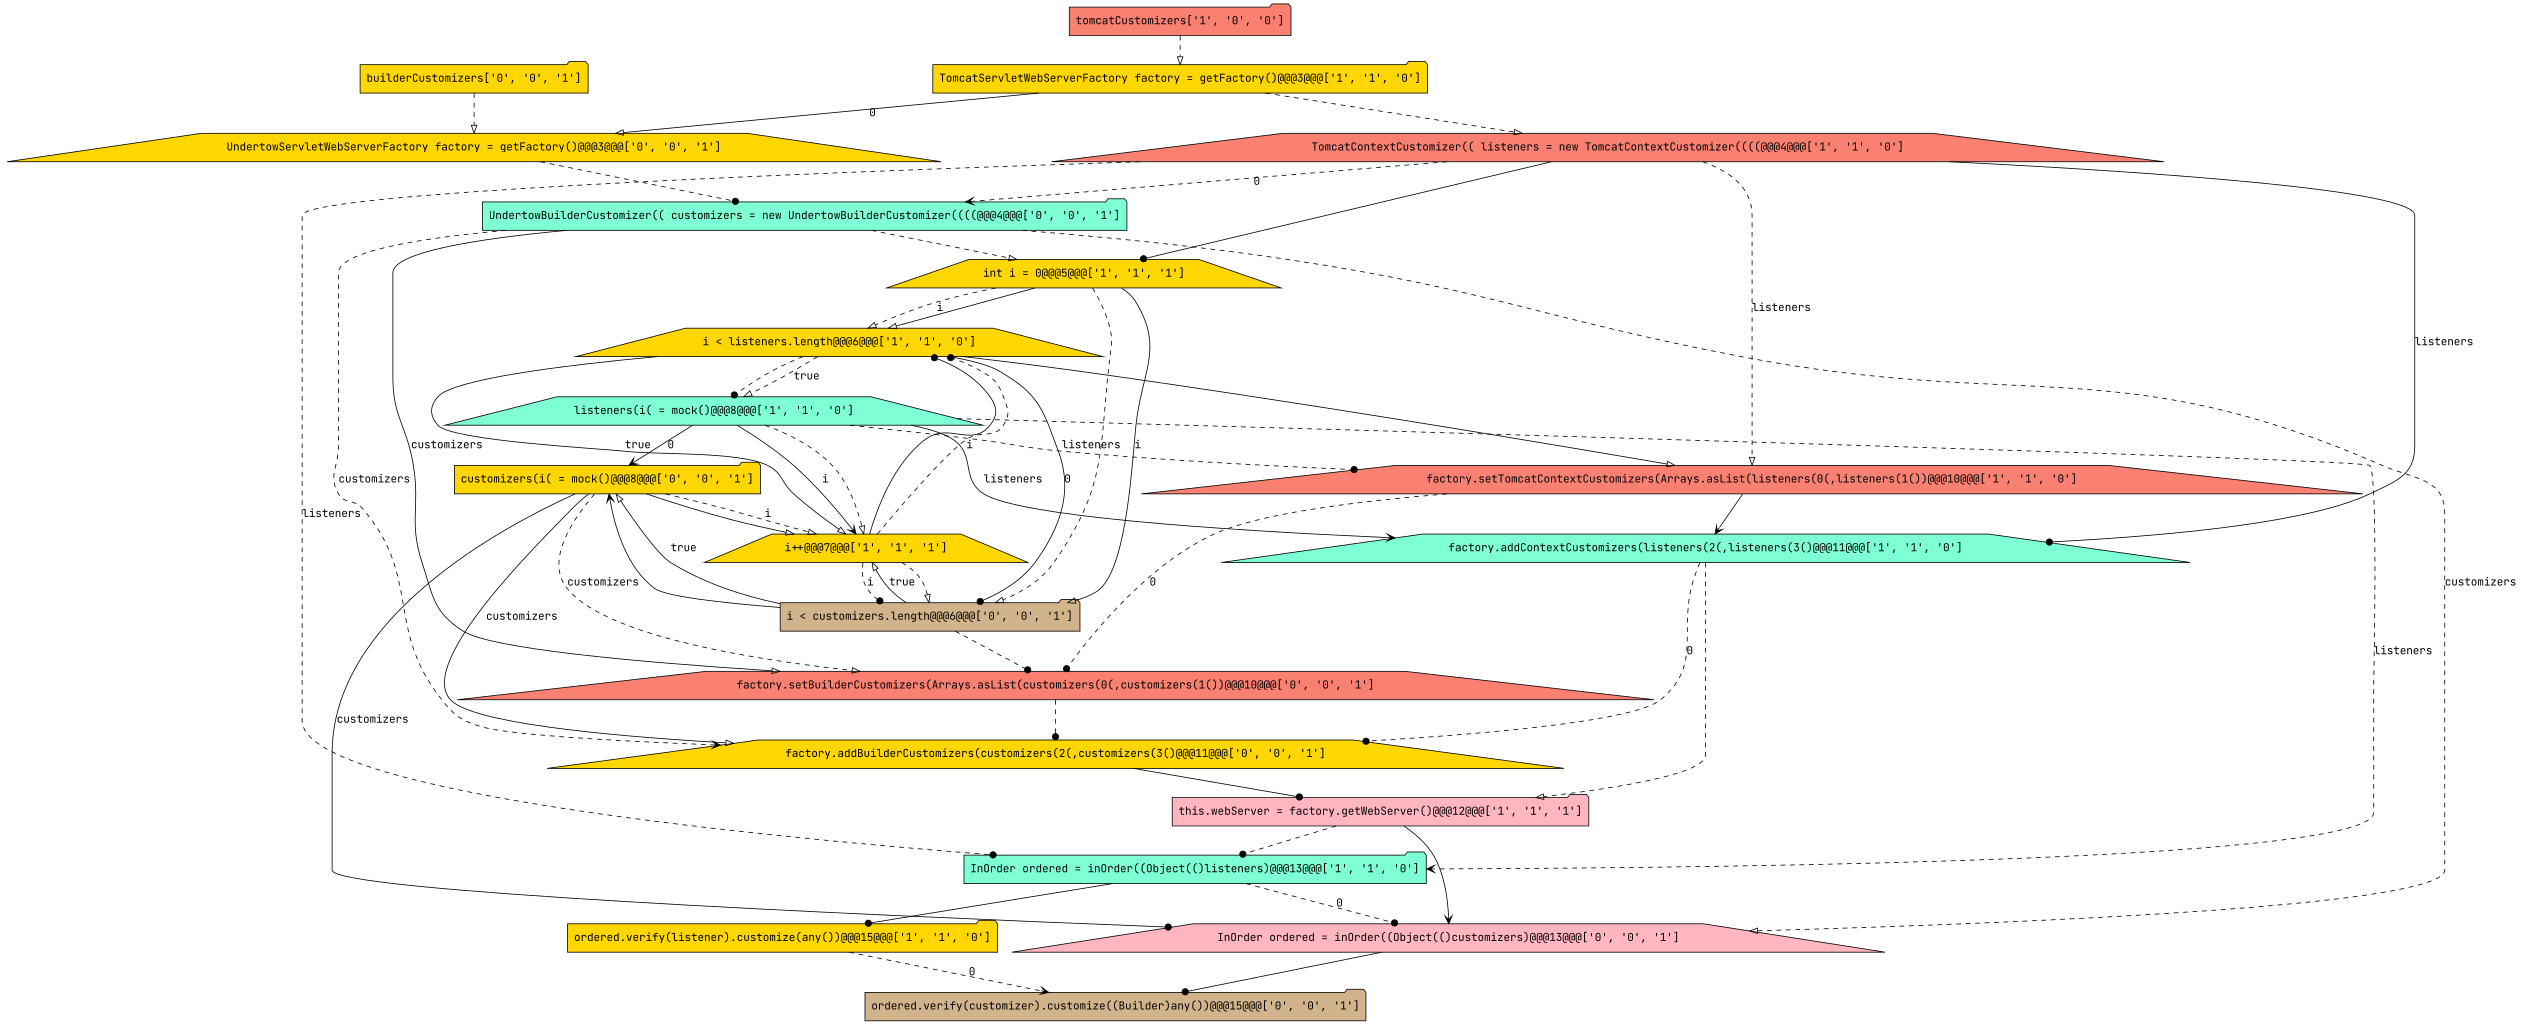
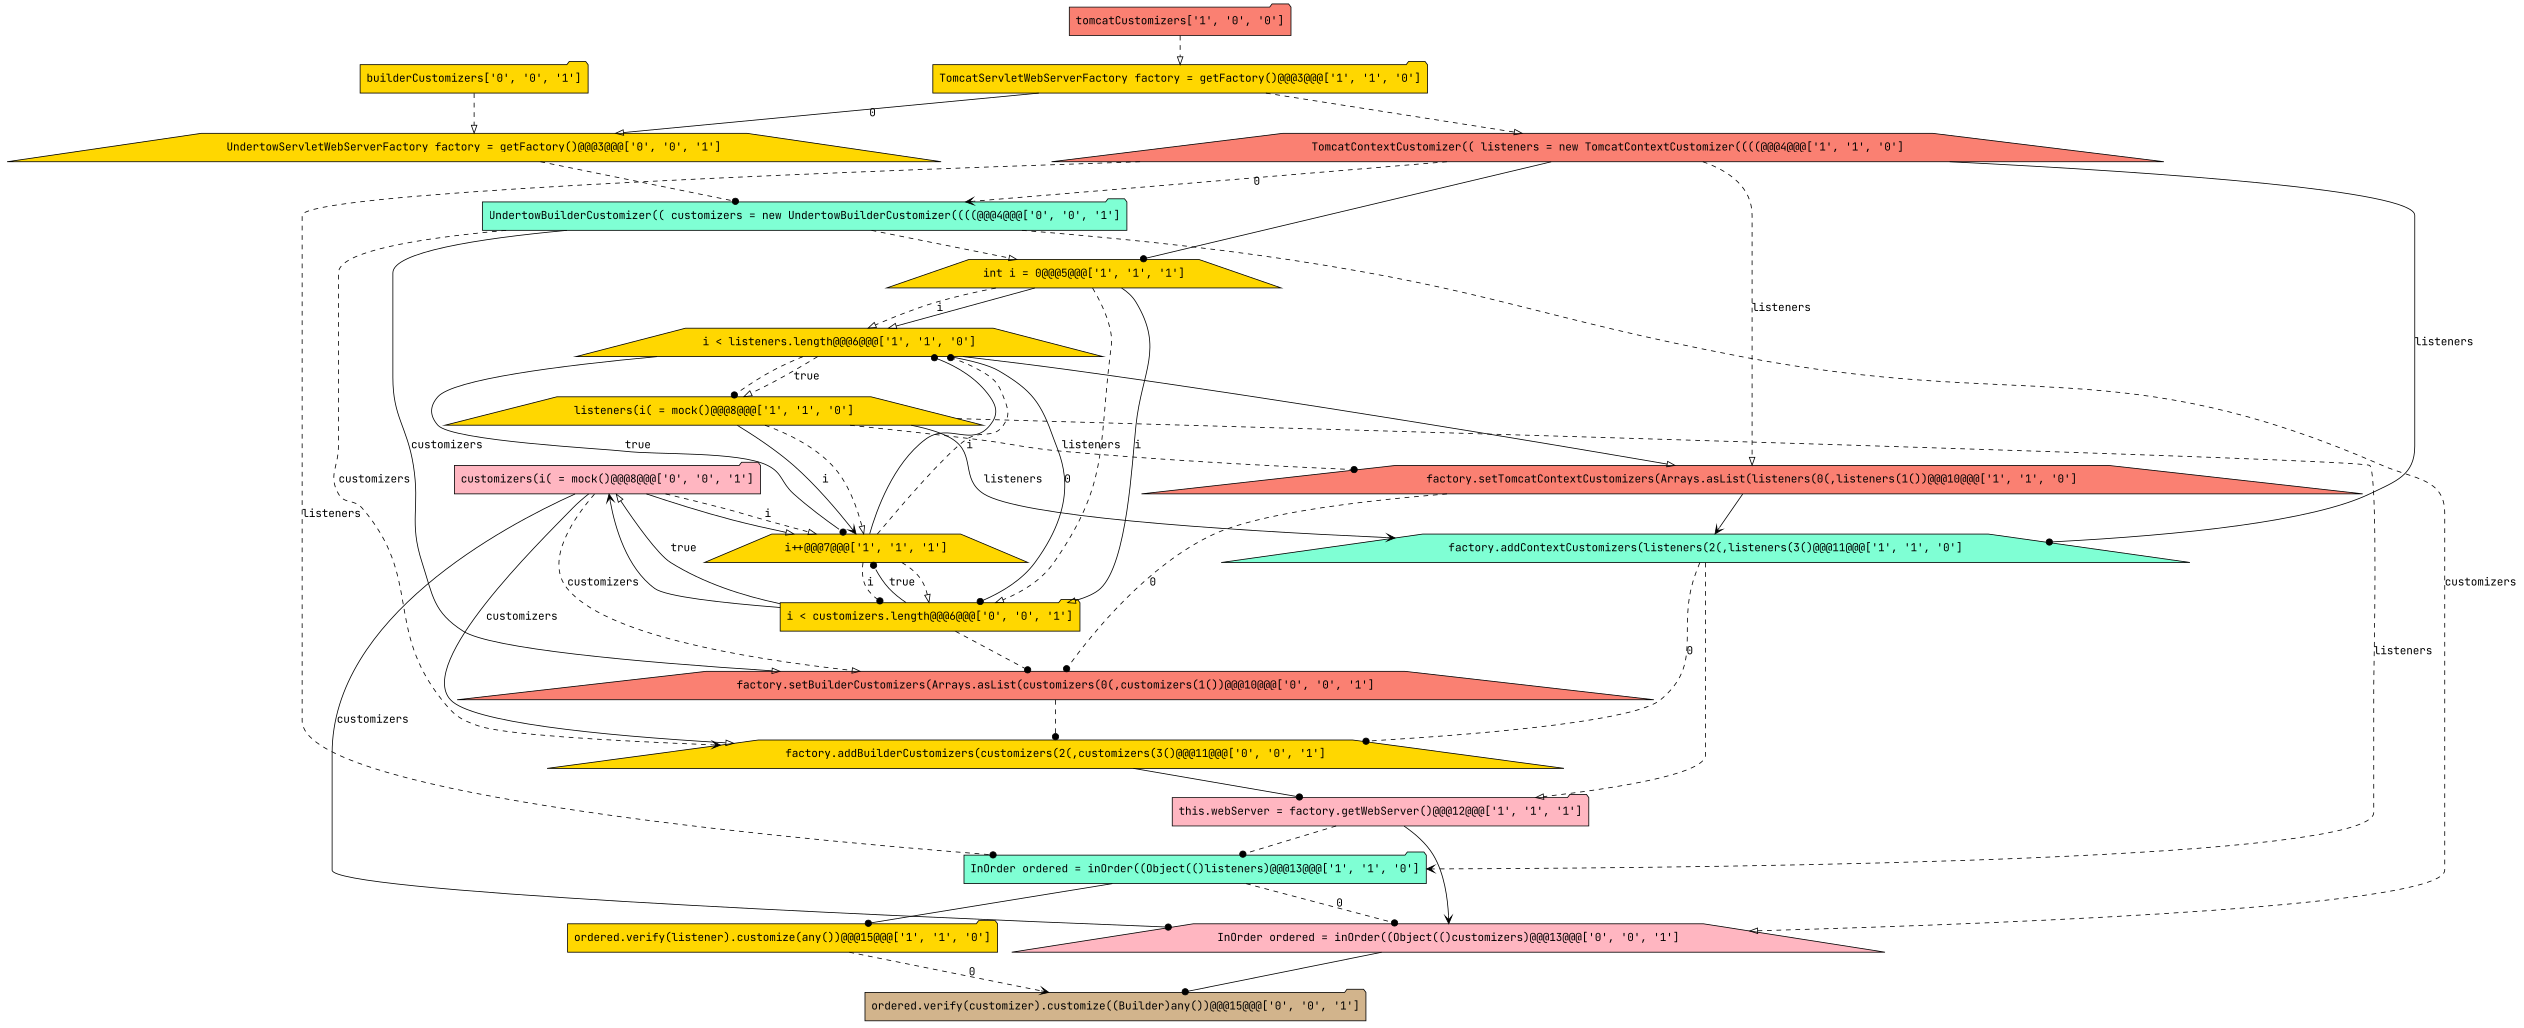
node "listeners(i( = mock()@@@8@@@['1', '1', '0']": fillcolor aquamarine -> gold
edge "i < listeners.length@@@6@@@['1', '1', '0']" -> "i++@@@7@@@['1', '1', '1']": arrowhead onormal -> dot
edge "listeners(i( = mock()@@@8@@@['1', '1', '0']" -> "customizers(i( = mock()@@@8@@@['0', '0', '1']": removed, label "0"
node "customizers(i( = mock()@@@8@@@['0', '0', '1']": fillcolor gold -> lightpink
edge "i < customizers.length@@@6@@@['0', '0', '1']" -> "i++@@@7@@@['1', '1', '1']": arrowhead onormal -> dot
node "i < customizers.length@@@6@@@['0', '0', '1']": fillcolor tan -> gold
